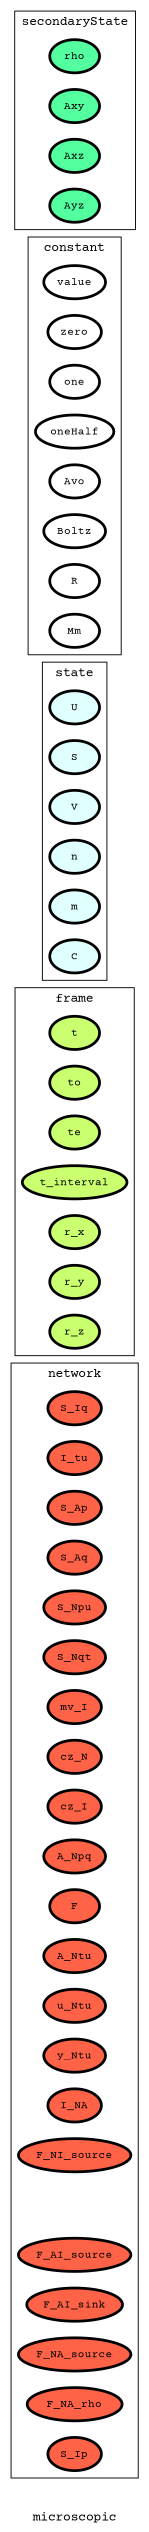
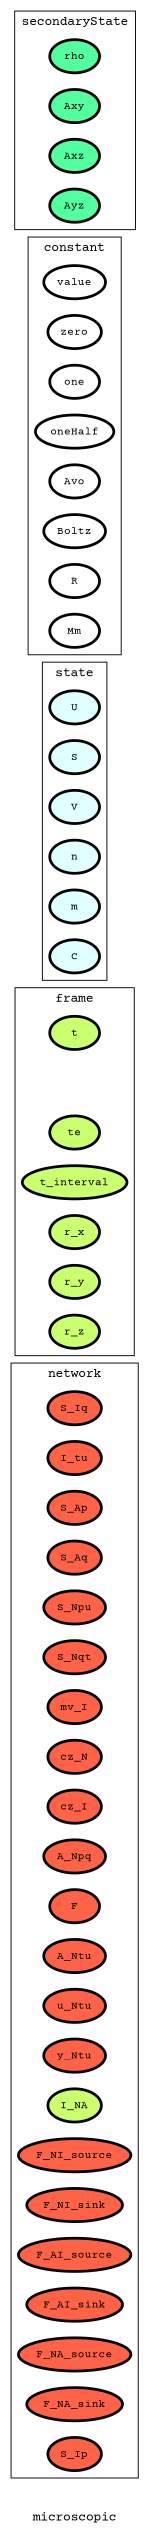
node "to": removed
node "I_NA": fillcolor tomato -> darkolivegreen1
node "F_NI_sink": added
node "F_NA_rho": label "F_NA_rho" -> "F_NA_sink"
